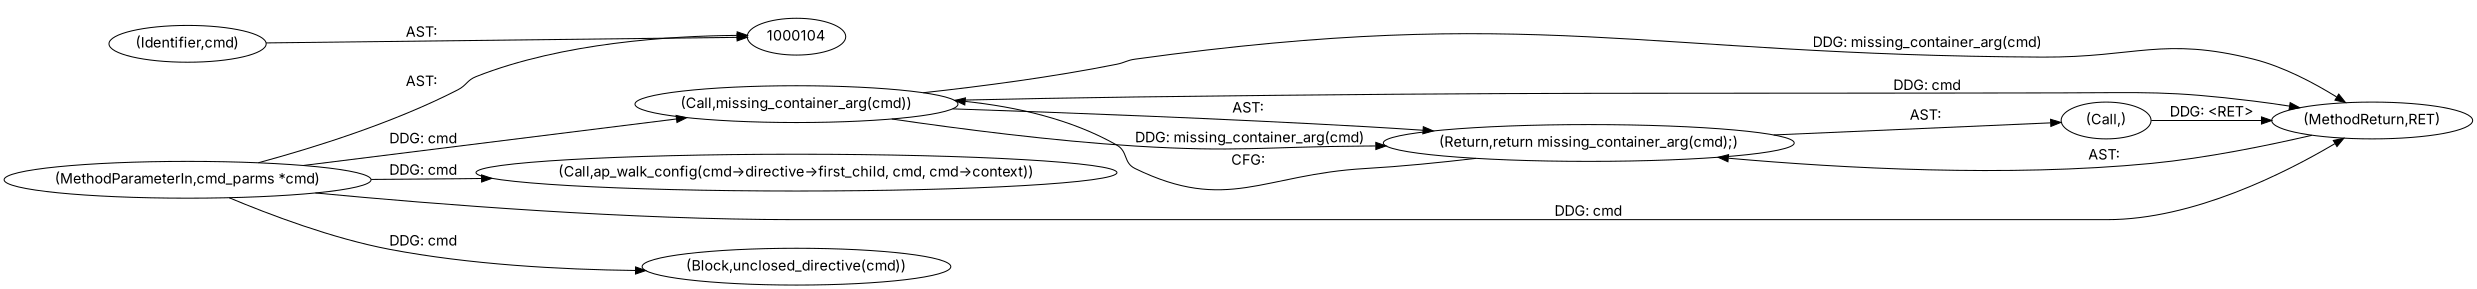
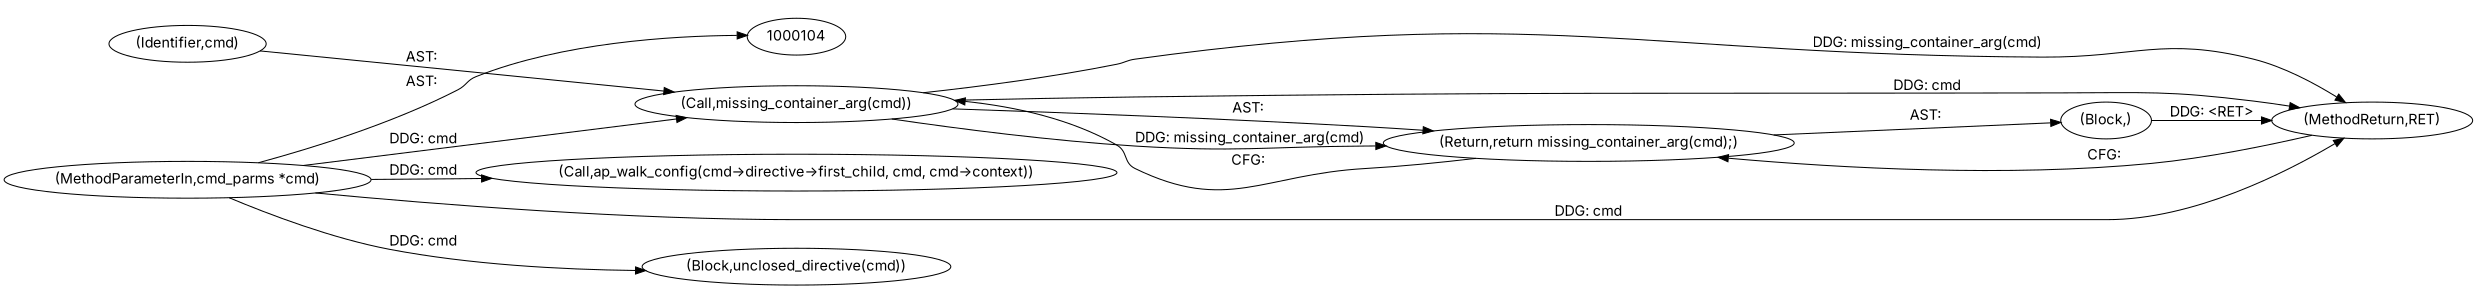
edge "(Identifier,cmd)" -> "1000104": now "(Identifier,cmd)" -> "(Call,missing_container_arg(cmd))"
node "(Call,)": label "(Call,)" -> "(Block,)"
edge "(MethodReturn,RET)" -> "(Return,return missing_container_arg(cmd);)": label "AST: " -> "CFG: "
